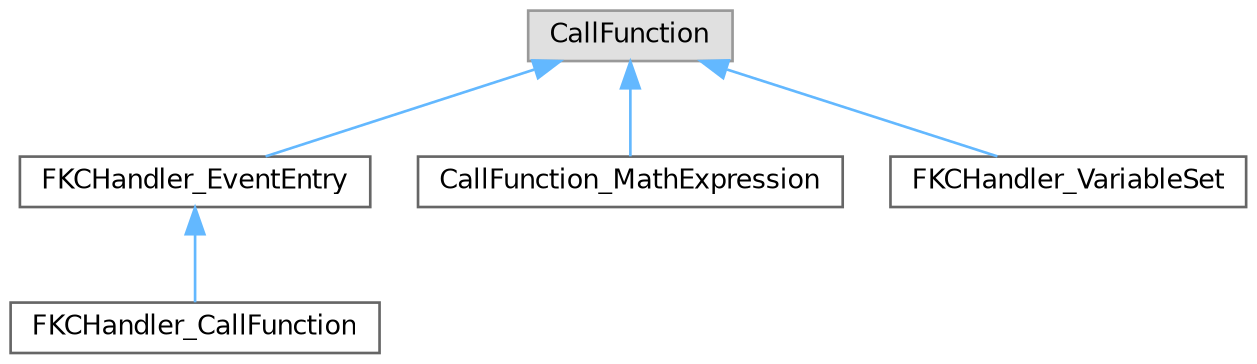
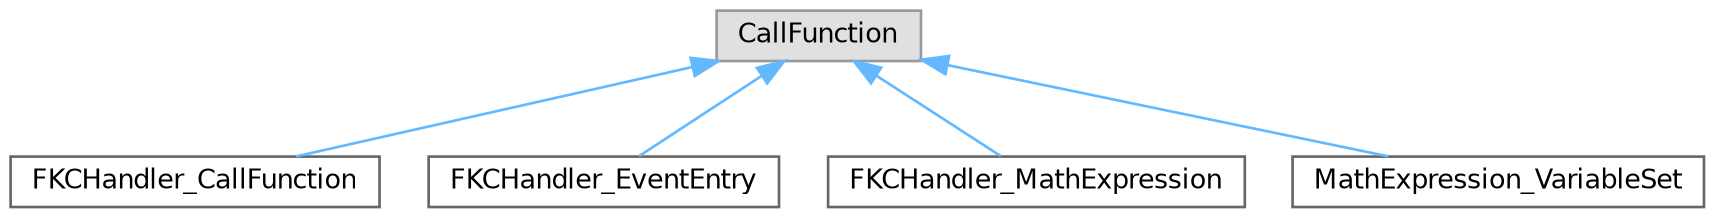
node "CallFunction_MathExpression": label "CallFunction_MathExpression" -> "FKCHandler_MathExpression"
node "FKCHandler_VariableSet": label "FKCHandler_VariableSet" -> "MathExpression_VariableSet"
edge "FKCHandler_CallFunction" -> "FKCHandler_EventEntry": now "FKCHandler_CallFunction" -> "CallFunction"
